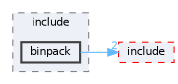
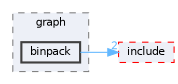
cluster "include": label "include" -> "graph"
